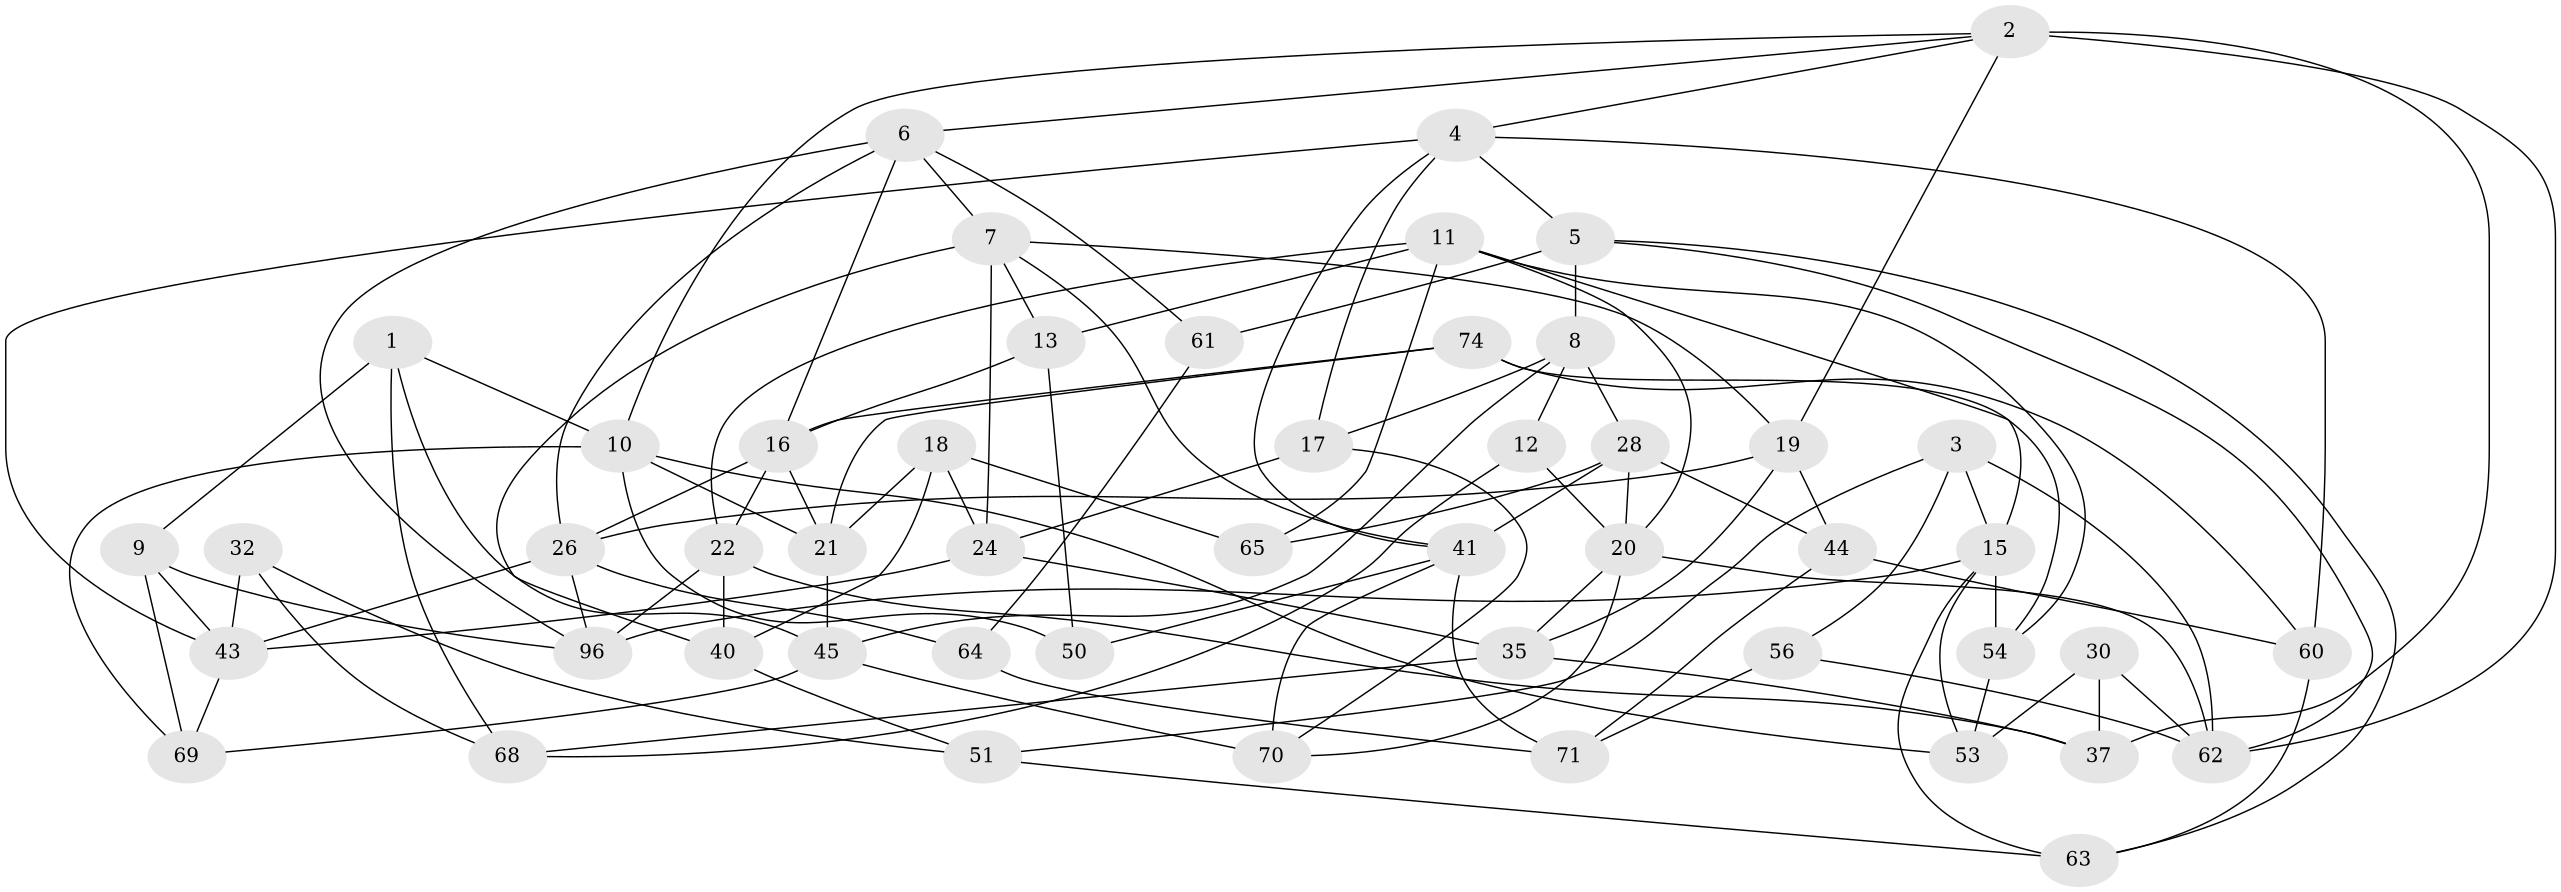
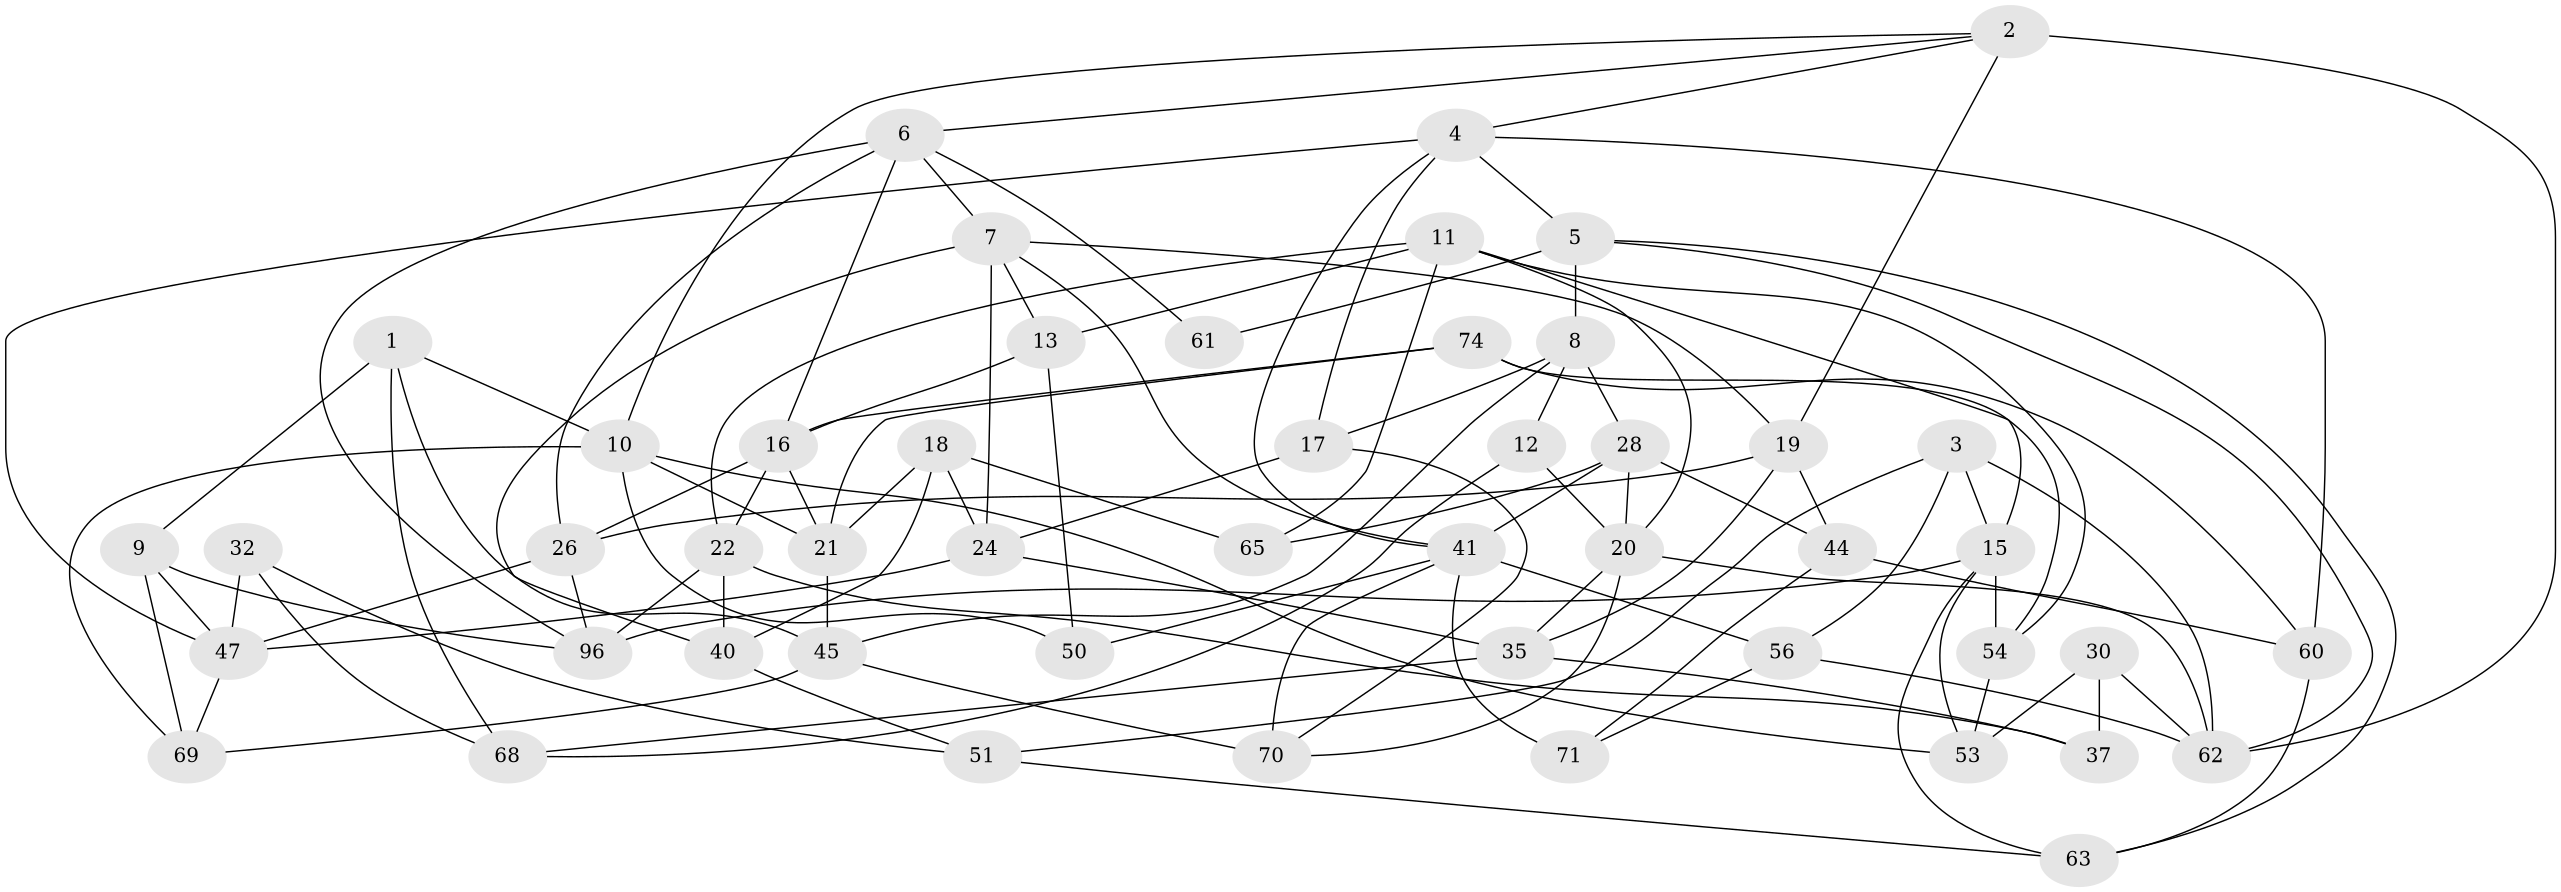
edge "2" -- "37": removed
edge "41" -- "56": added
node "43": label "43" -> "47"
node "64": removed
